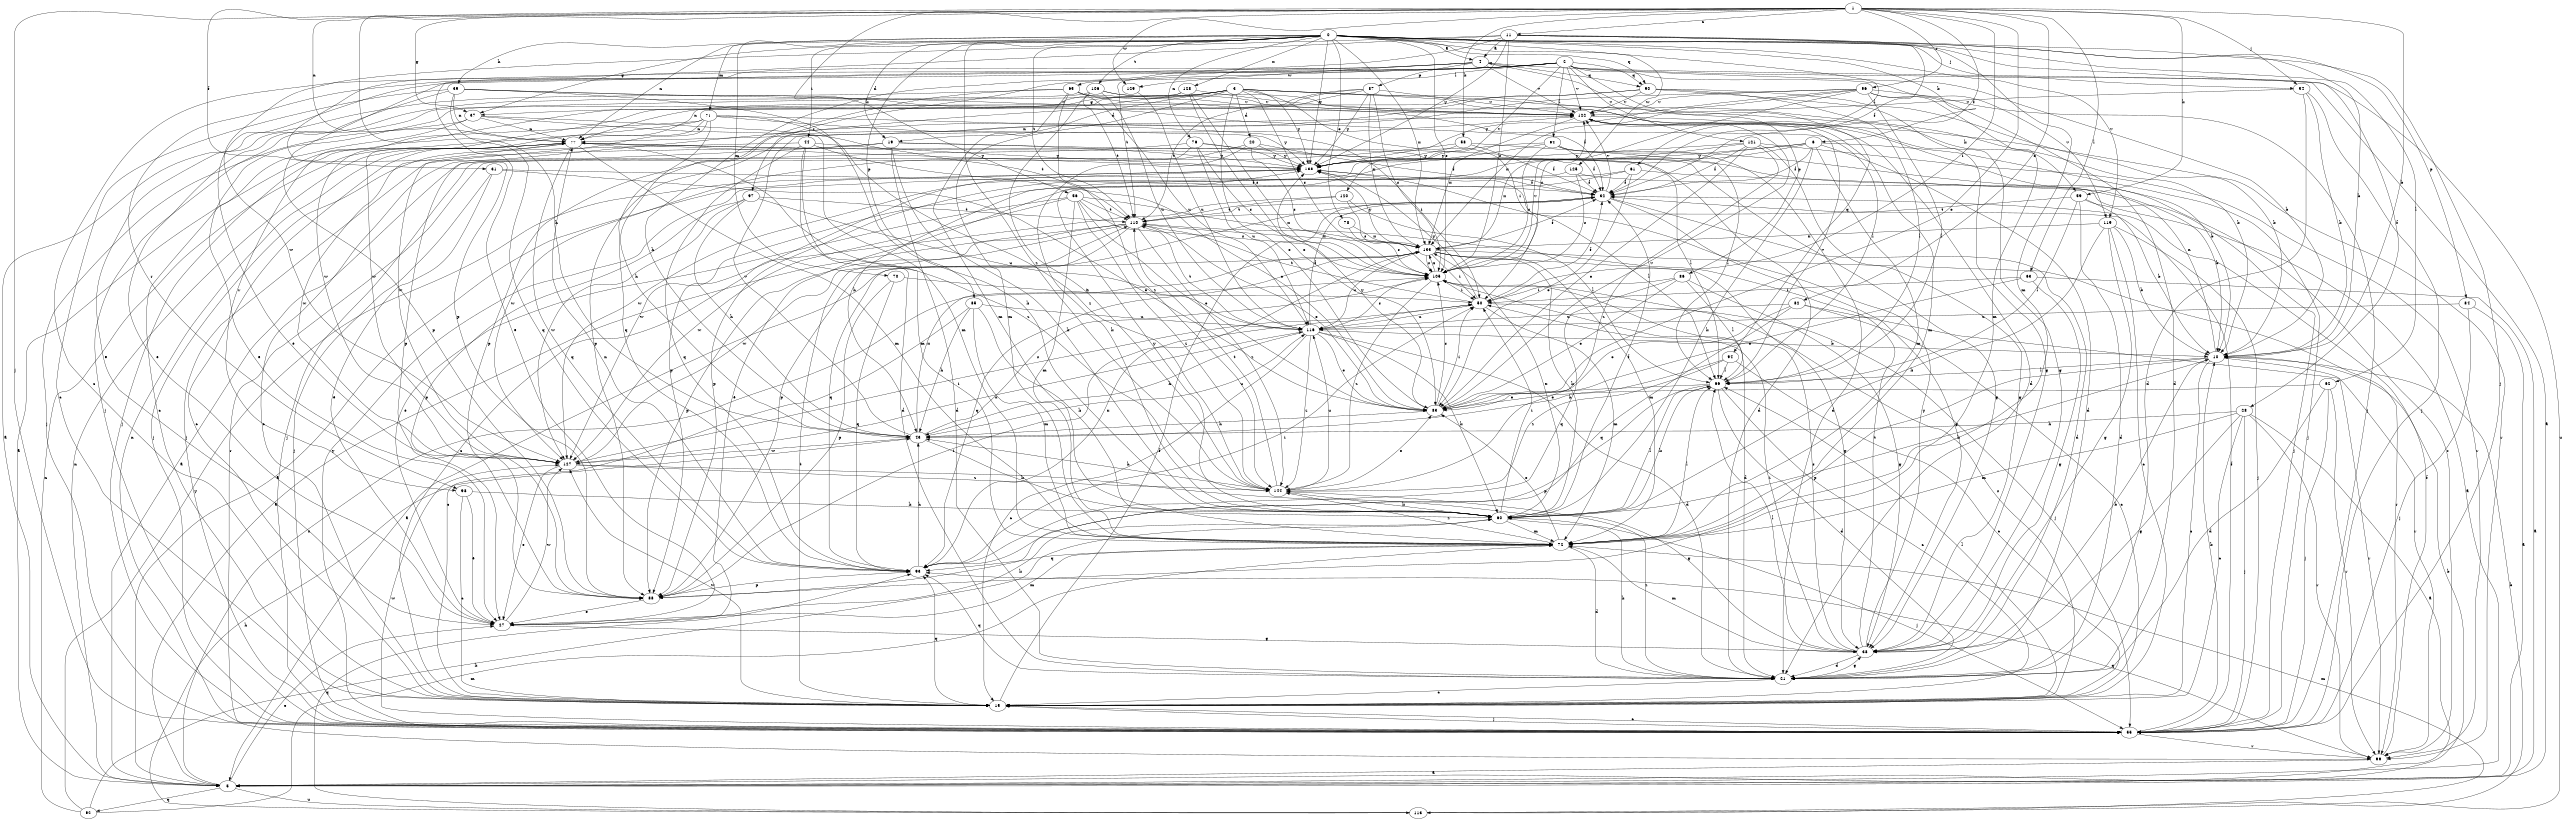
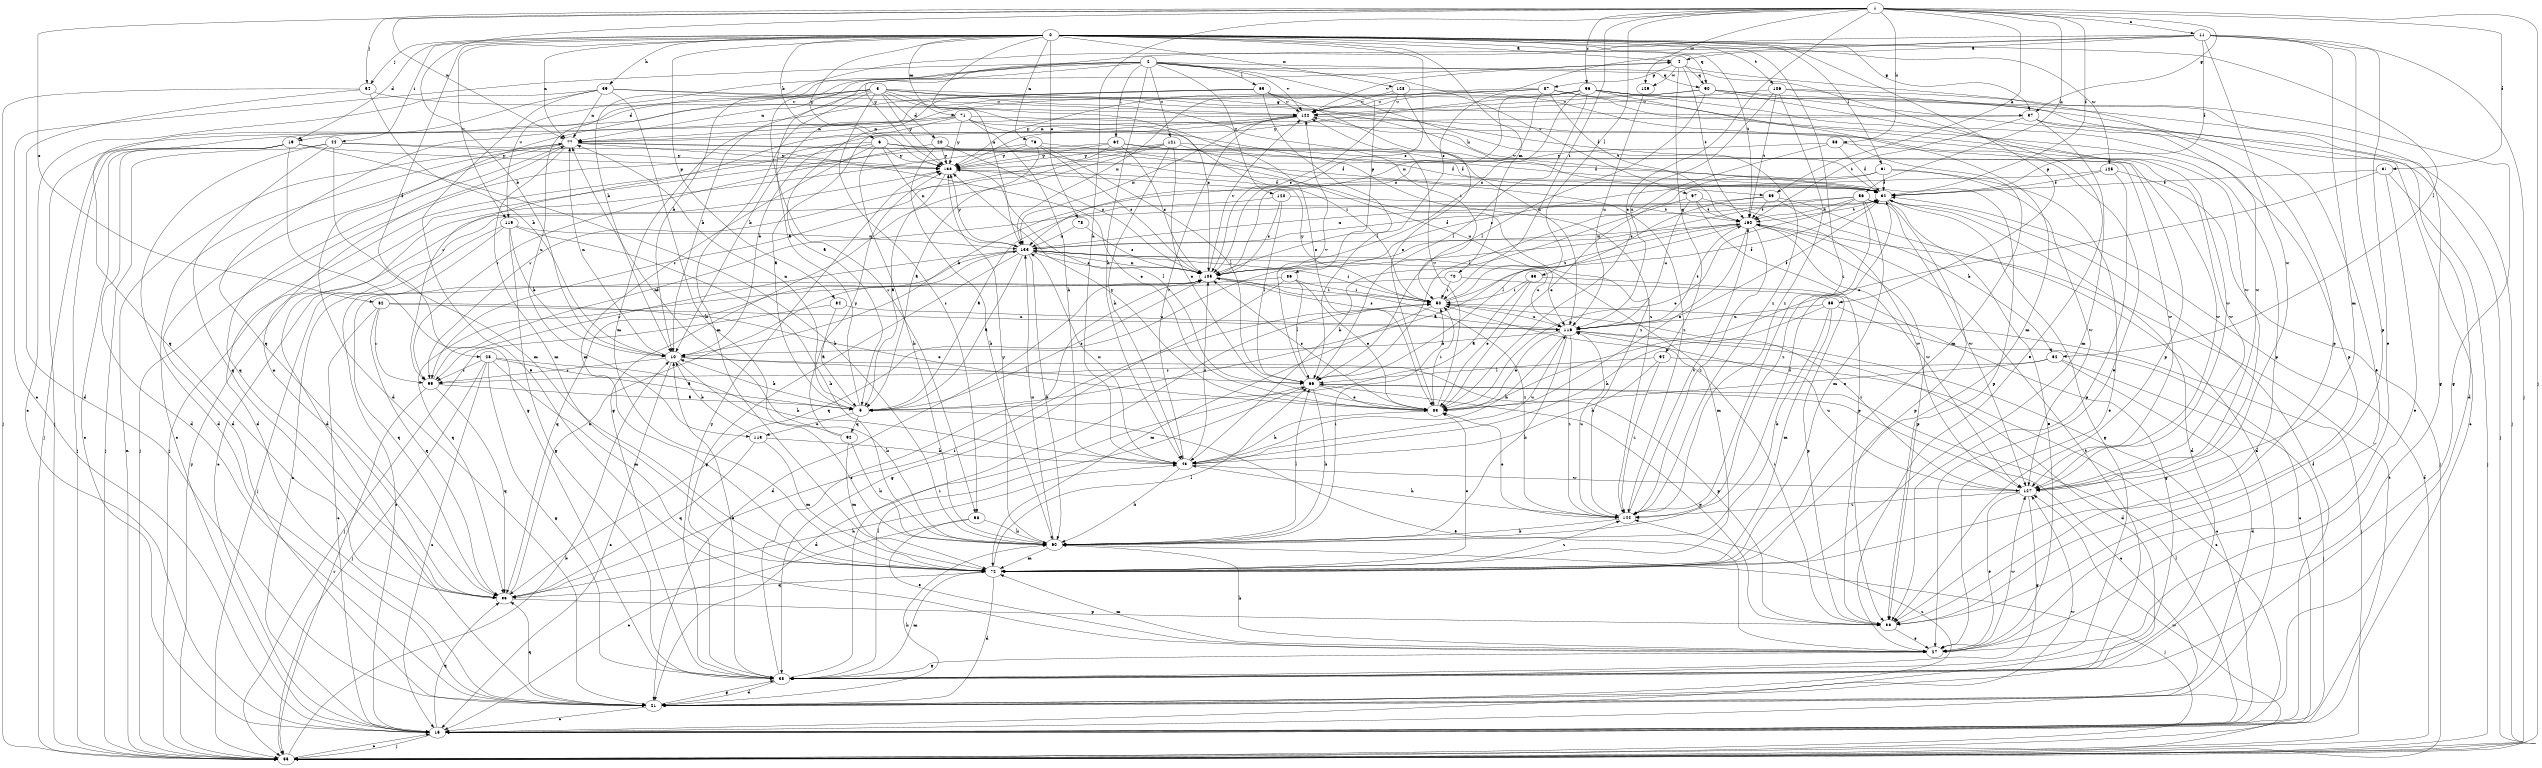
node "110": label "110" -> "160"
edge "59" -> "10": now "59" -> "62"
edge "55" -> "99": reversed
